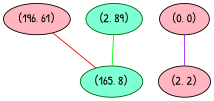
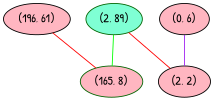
node "(0, 0)": label "(0, 0)" -> "(0, 6)"
edge "(2, 89)" -- "(2, 2)": added
node "(165, 8)": fillcolor aquamarine -> lightpink
